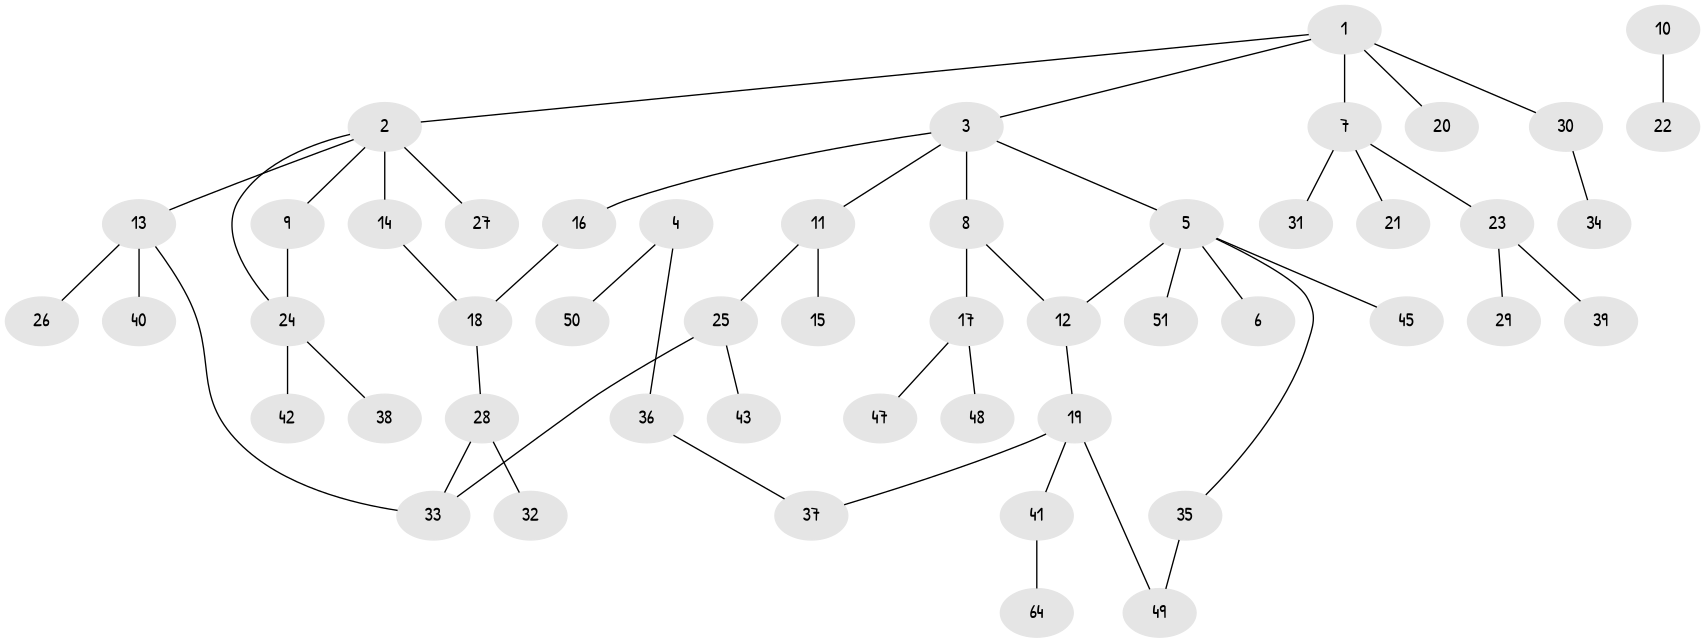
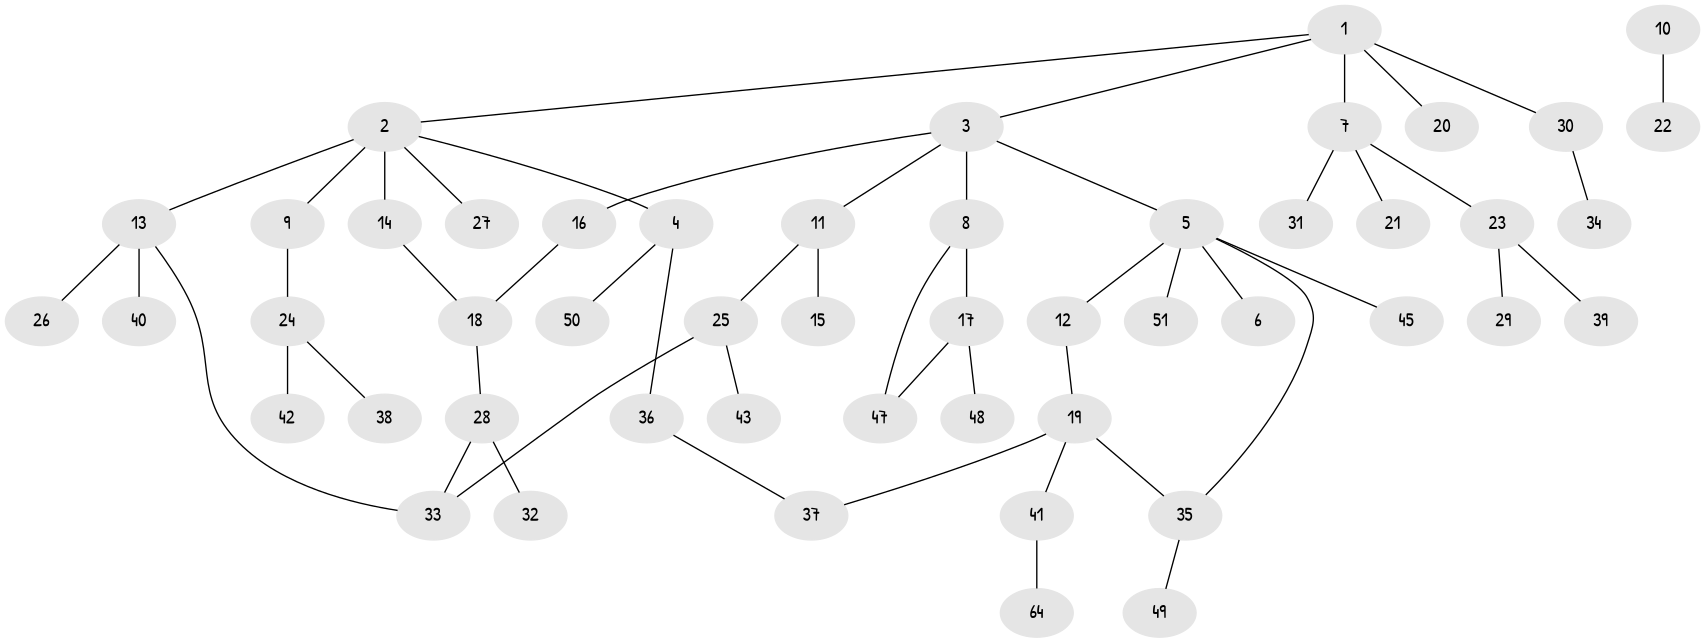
edge "2" -- "24": now "2" -- "4"
edge "8" -- "12": now "8" -- "47"
edge "19" -- "49": now "19" -- "35"
